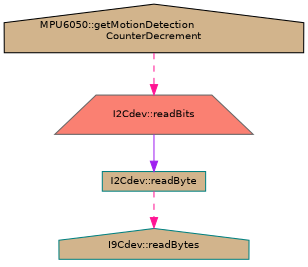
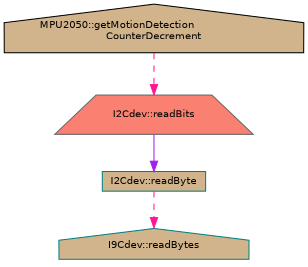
node "MPU6050::getMotionDetection CounterDecrement": label "MPU6050::getMotionDetection CounterDecrement" -> "MPU2050::getMotionDetection CounterDecrement"
